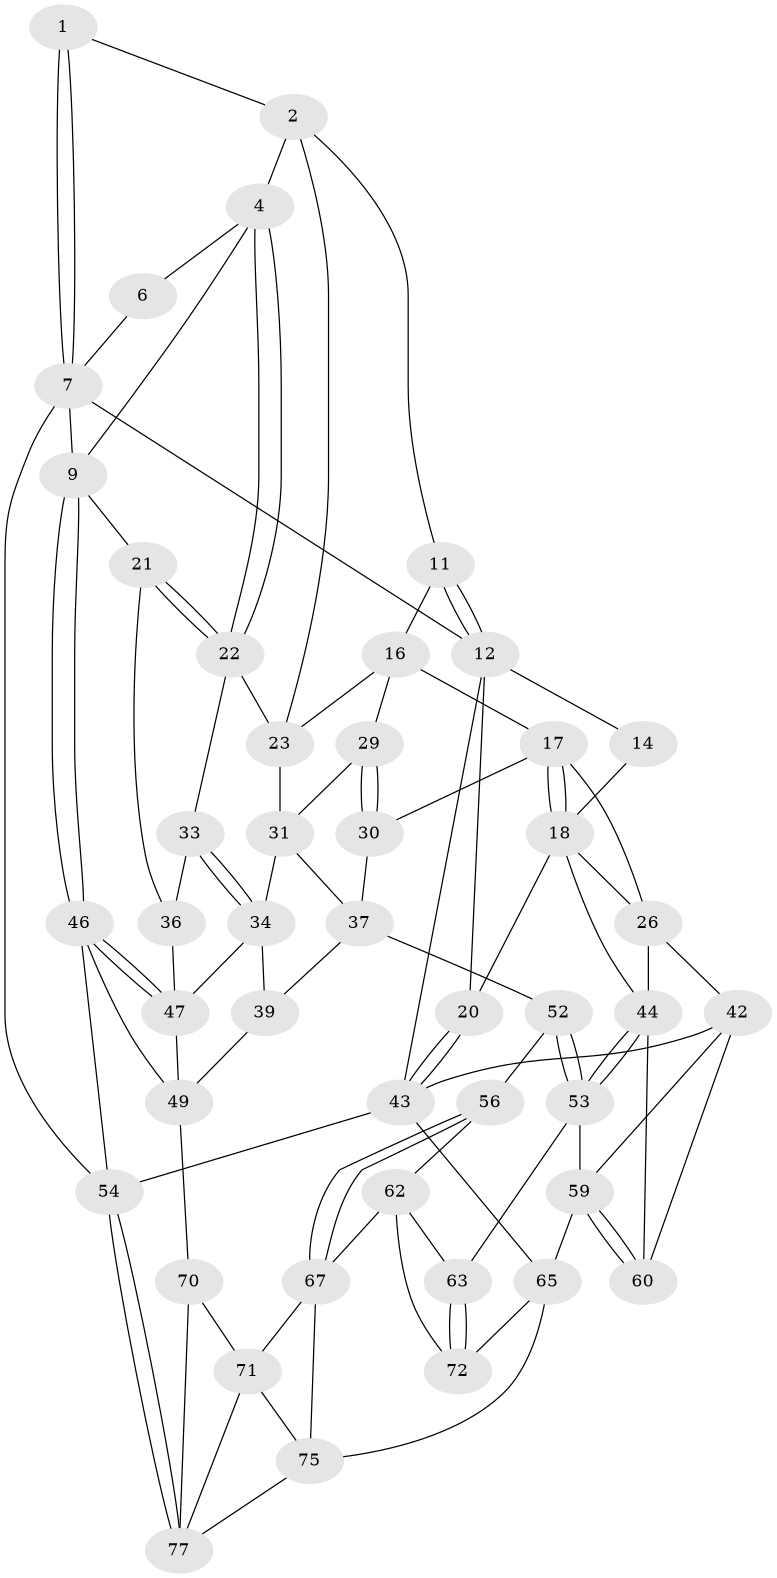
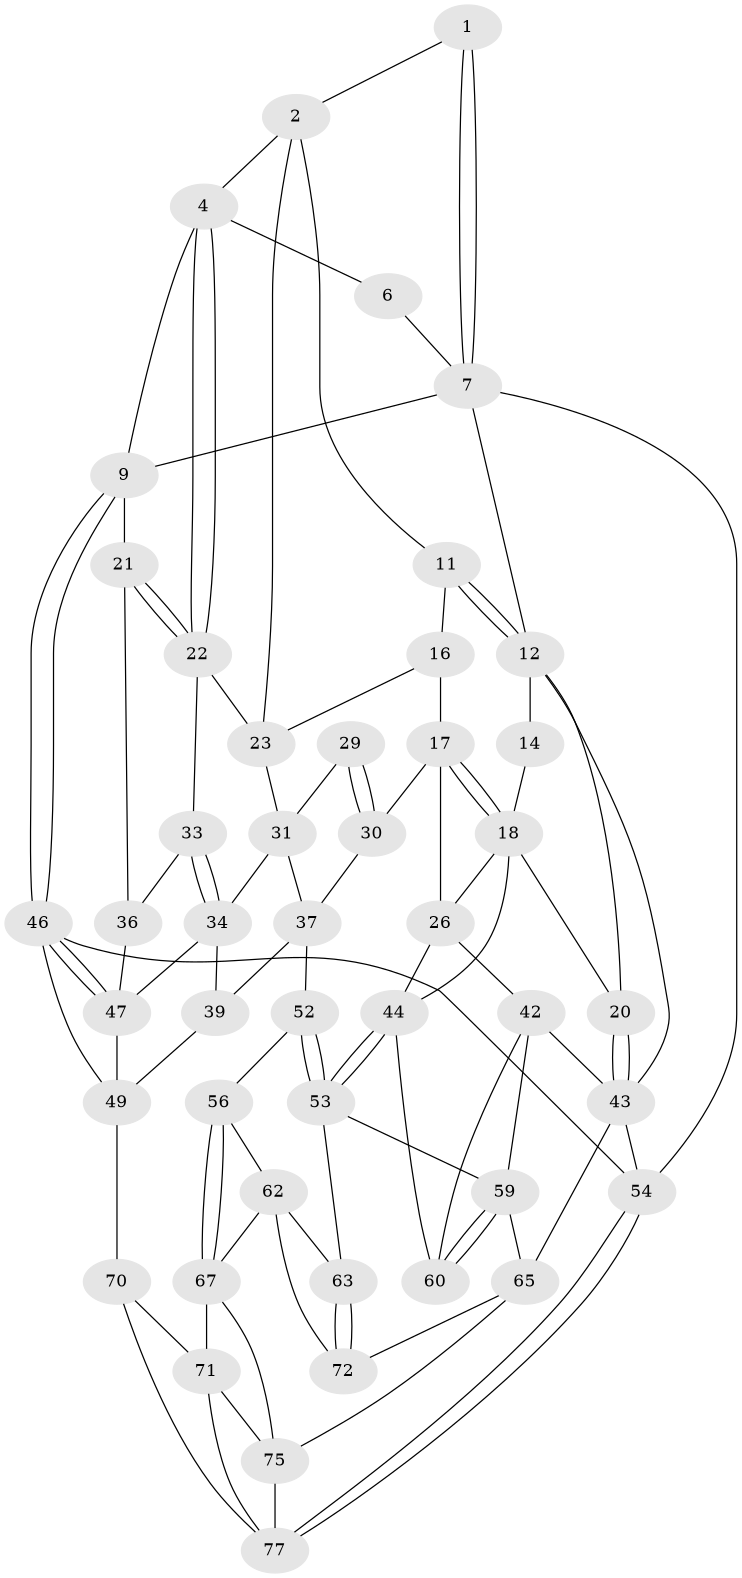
edge "16" -- "29": removed
